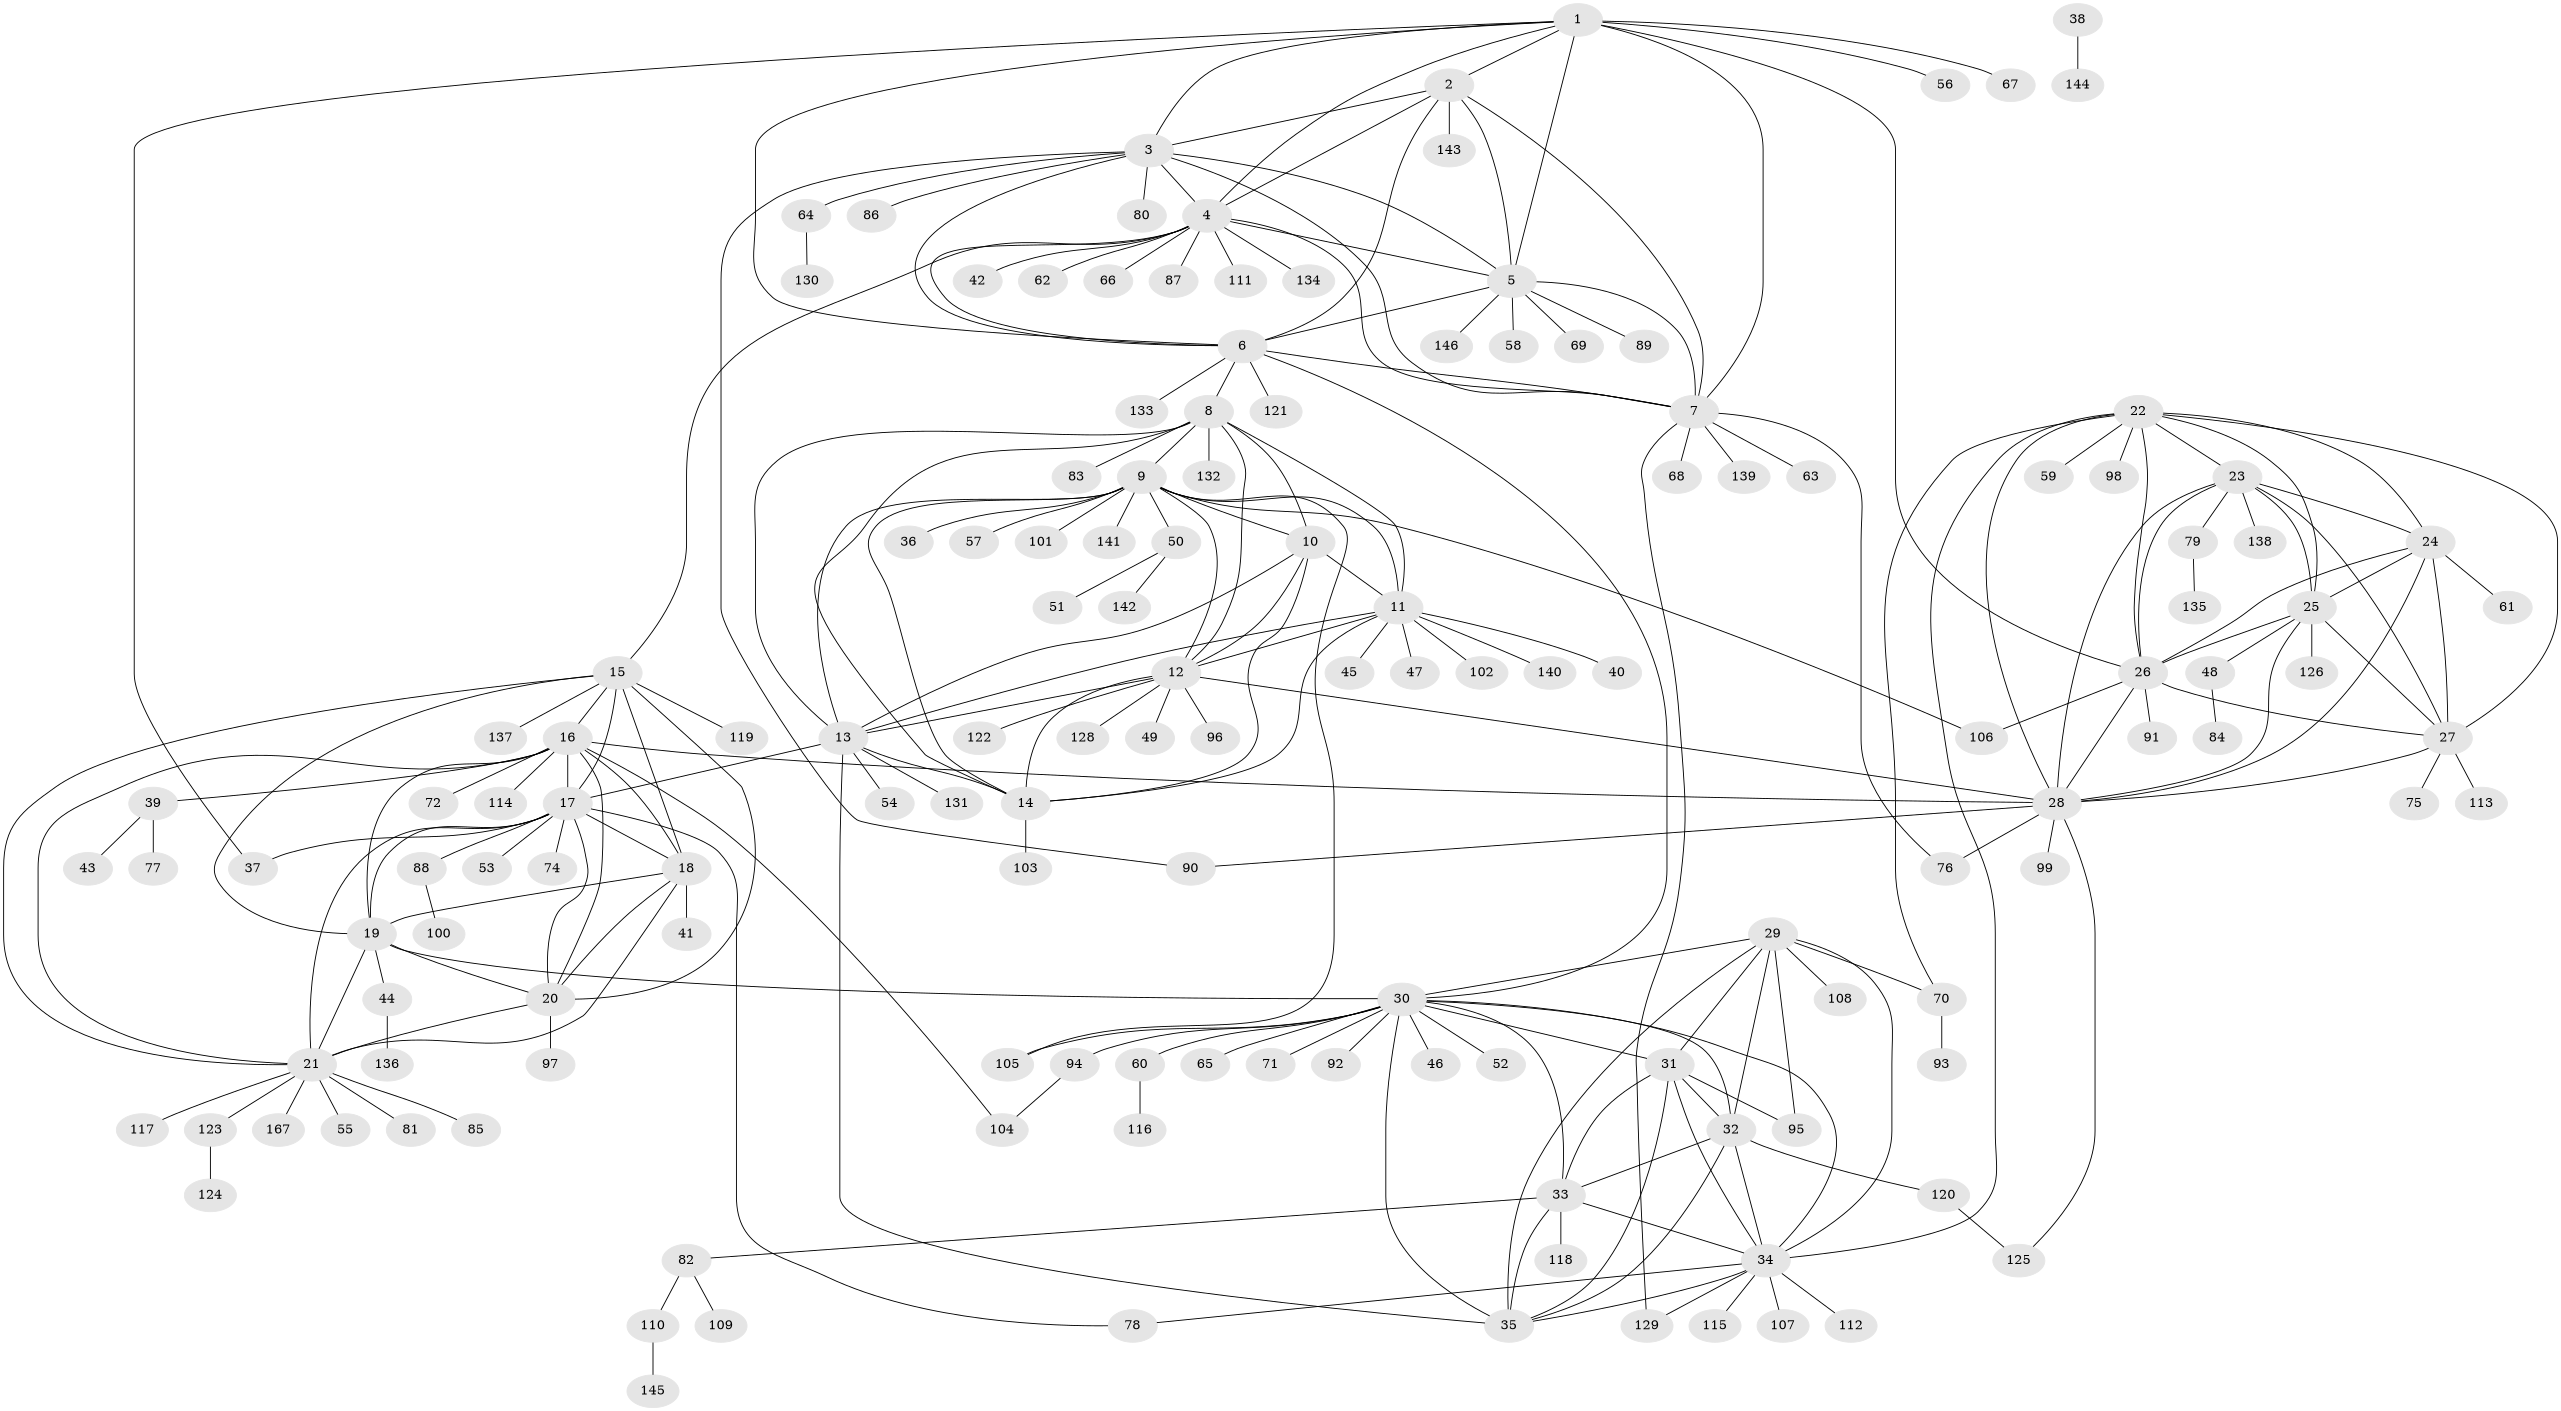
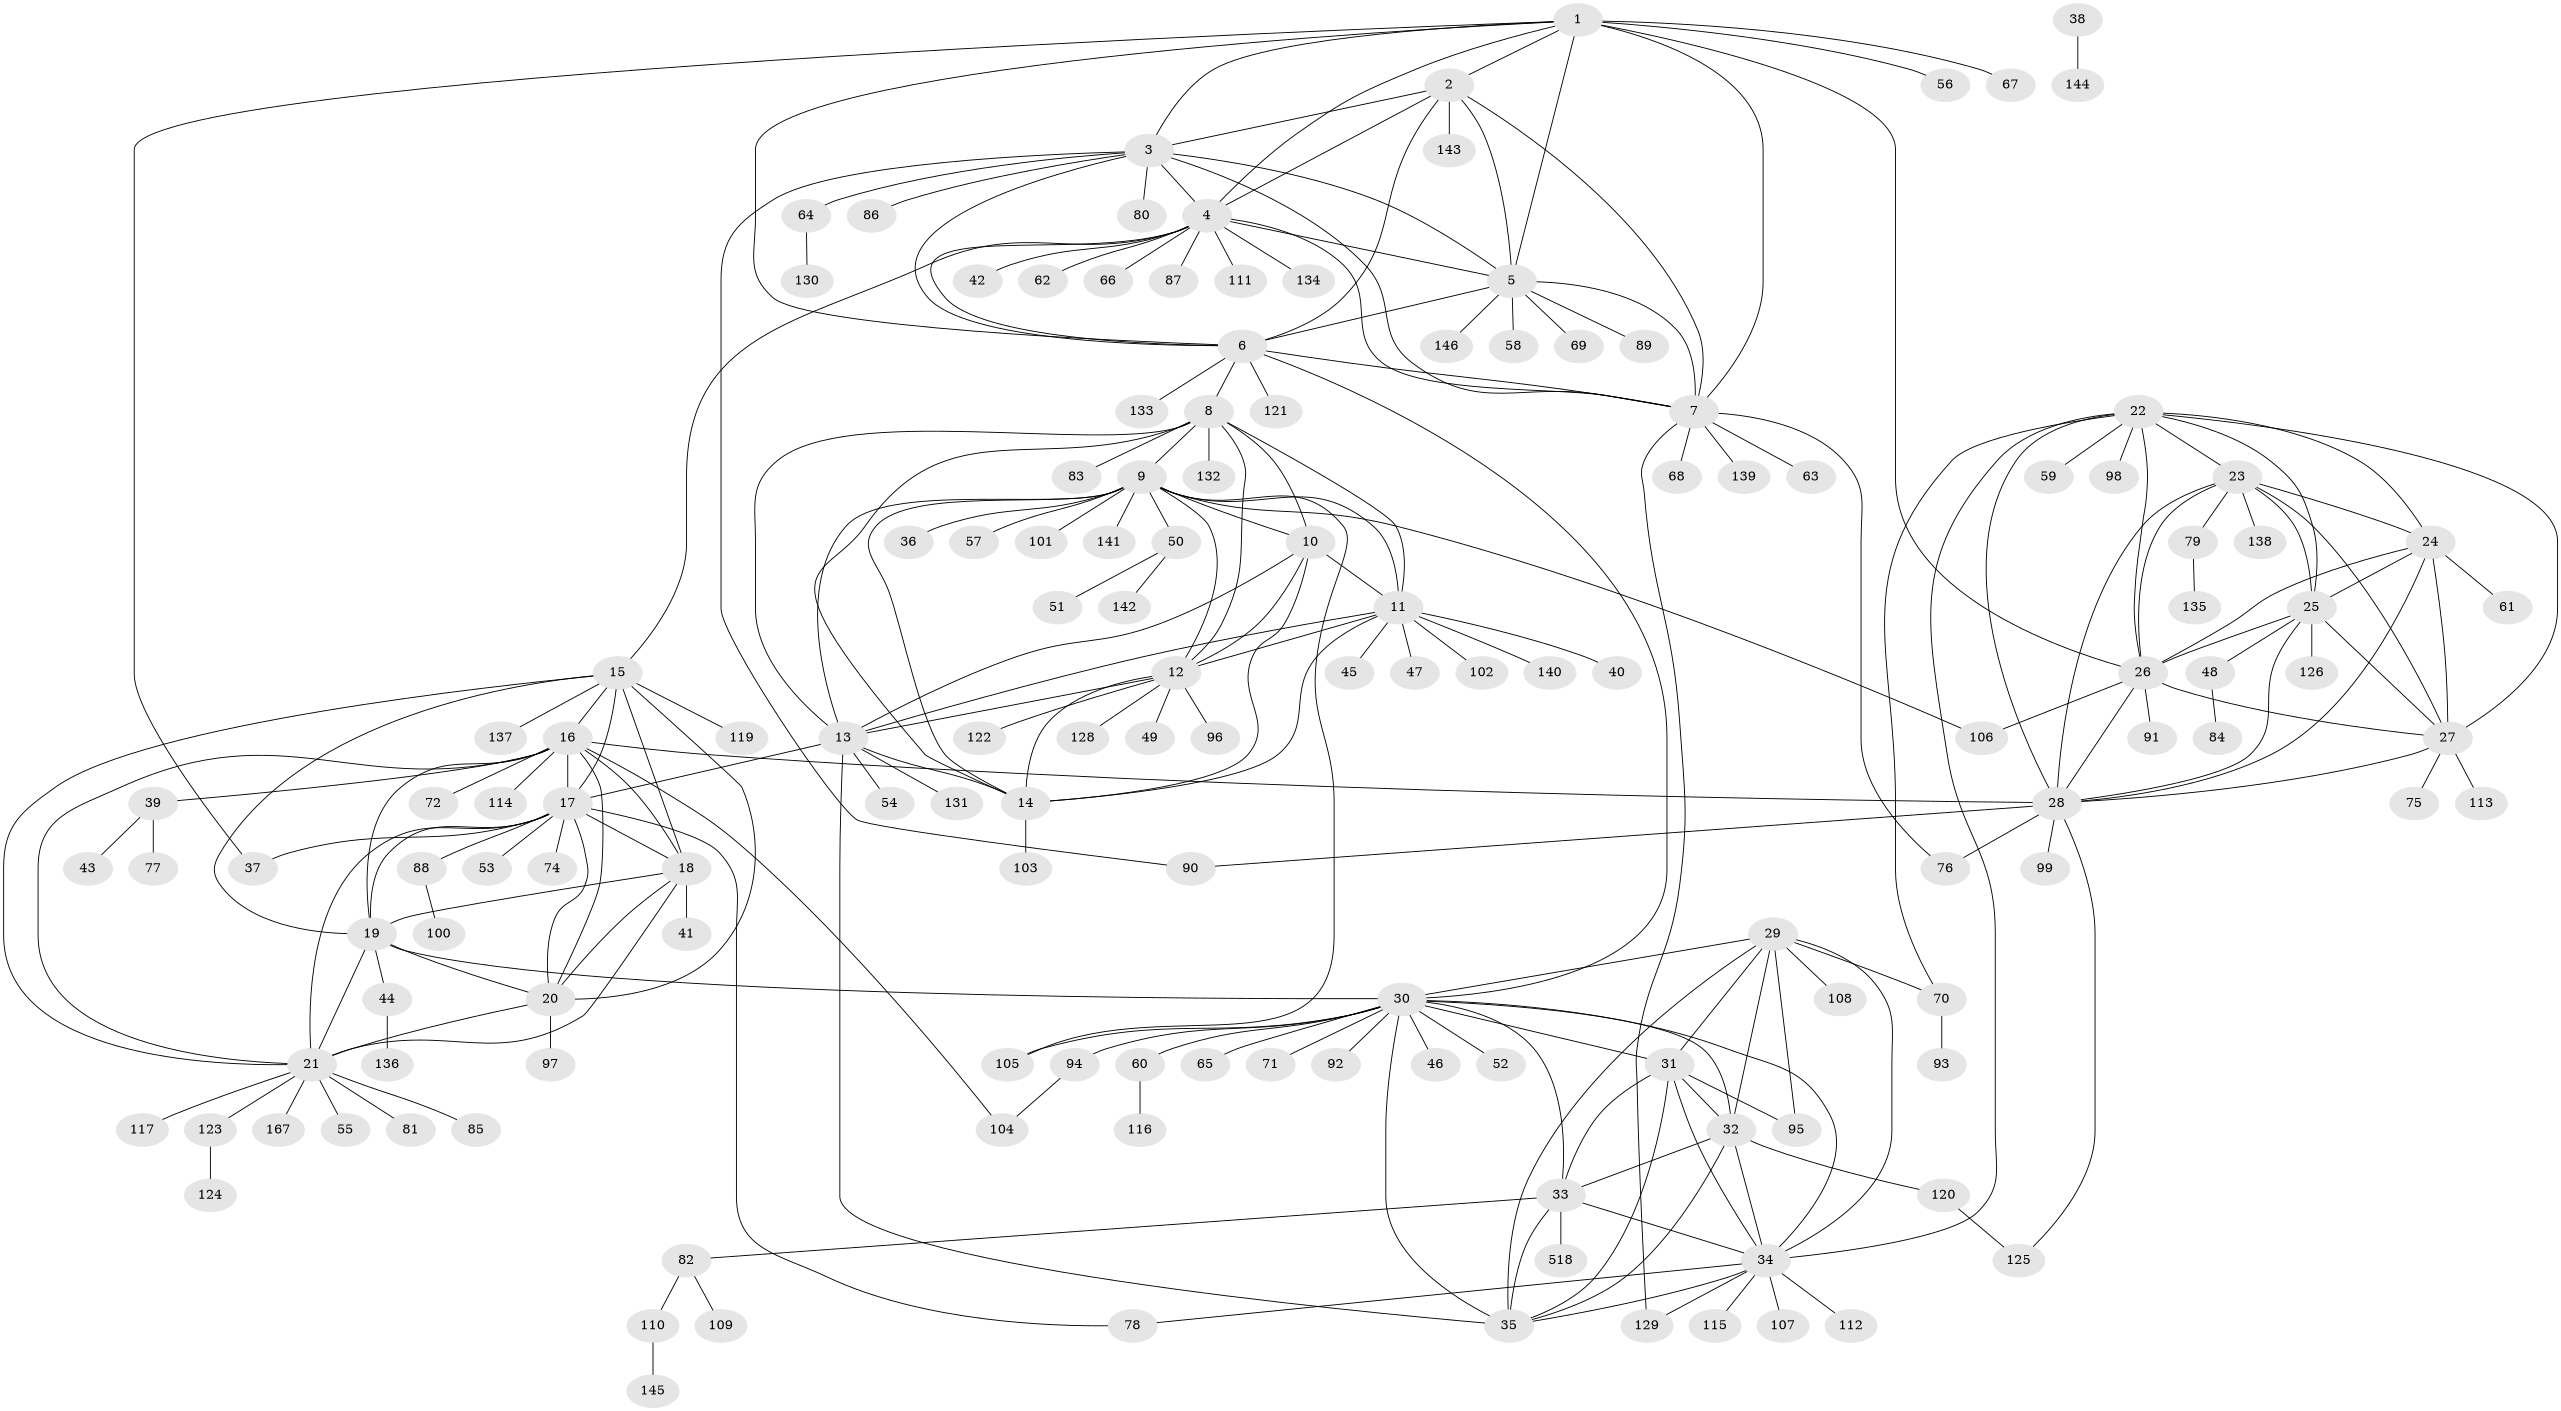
edge "12" -- "28": removed
node "118": label "118" -> "518"
